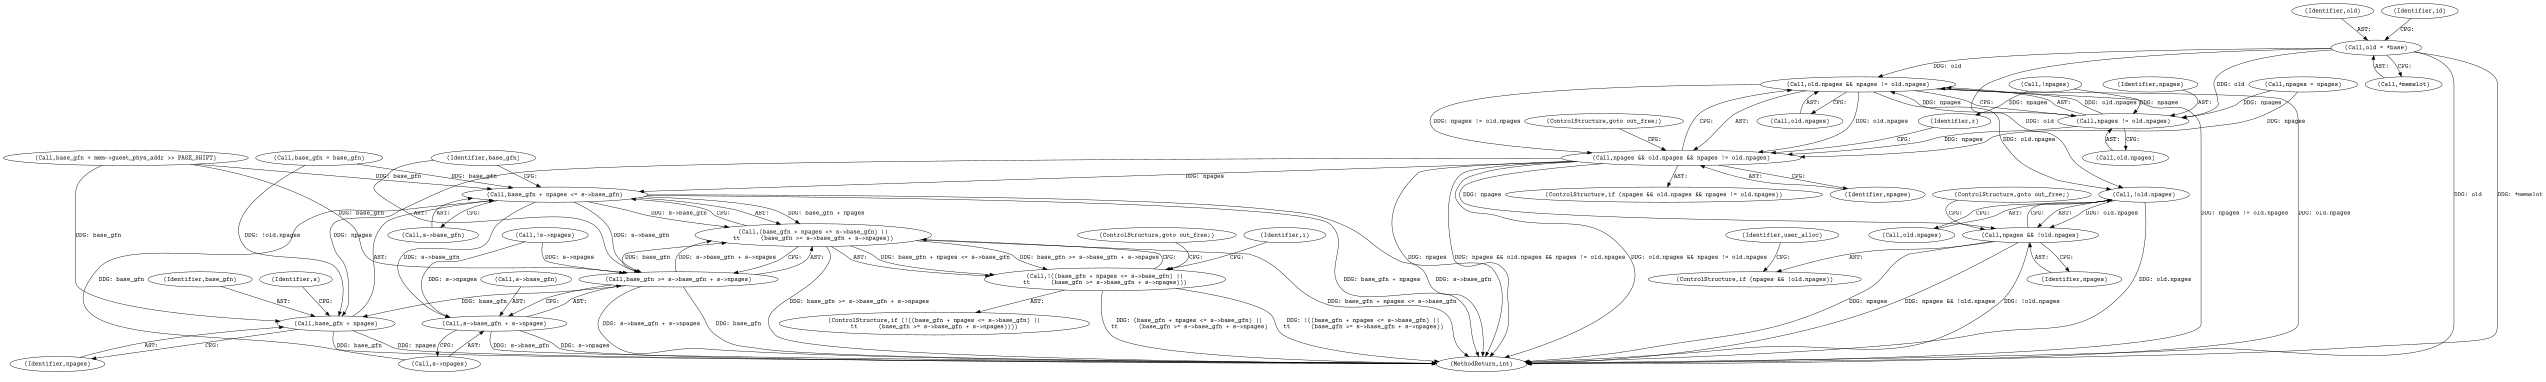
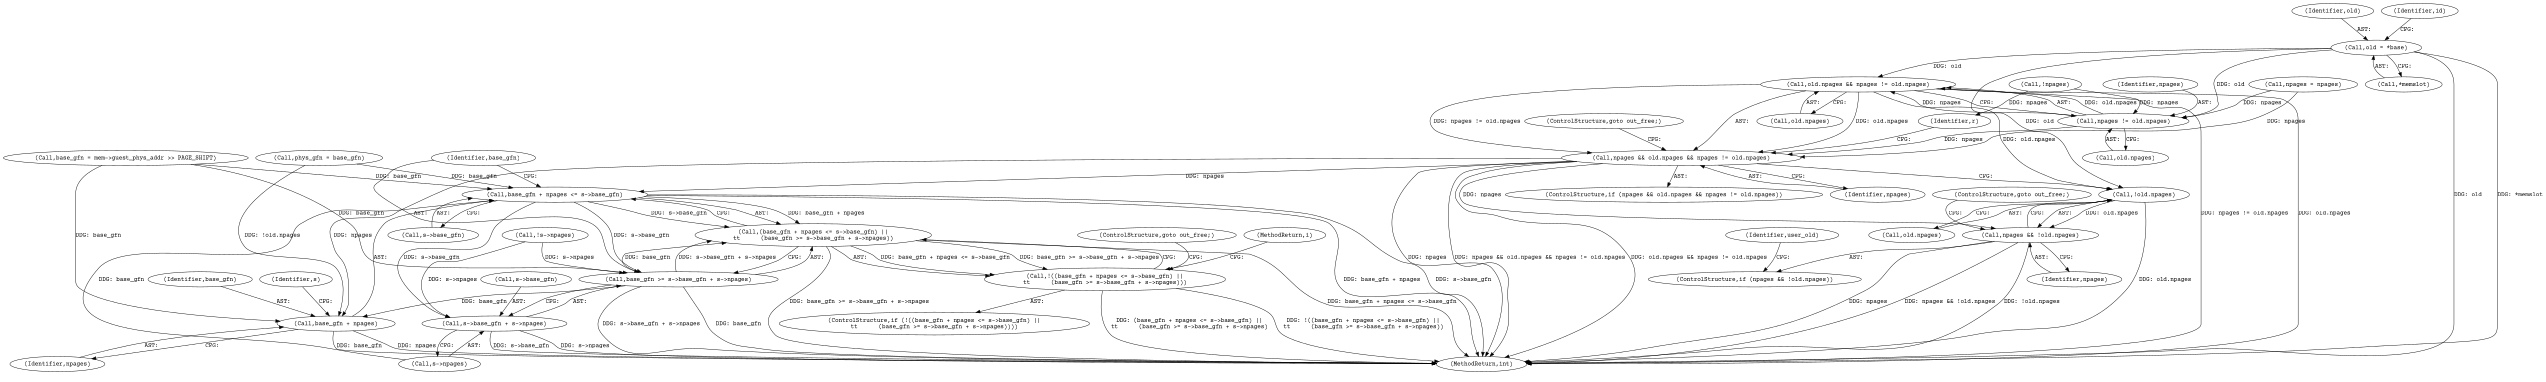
edge "(Call,npages && old.npages && npages != old.npages)" -> "(Call,old.npages && npages != old.npages)": now "(Call,npages && old.npages && npages != old.npages)" -> "(Call,!old.npages)"
node "(Call,base_gfn = base_gfn)": label "(Call,base_gfn = base_gfn)" -> "(Call,phys_gfn = base_gfn)"
node "(Identifier,i)": label "(Identifier,i)" -> "(MethodReturn,i)"
node "(Identifier,user_alloc)": label "(Identifier,user_alloc)" -> "(Identifier,user_old)"
